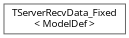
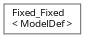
node "TServerRecvData_Fixed < ModelDef >": label "TServerRecvData_Fixed < ModelDef >" -> "Fixed_Fixed < ModelDef >"
